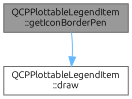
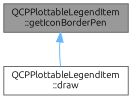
edge "QCPPlottableLegendItem ::getIconBorderPen" -> "QCPPlottableLegendItem ::draw": reversed
